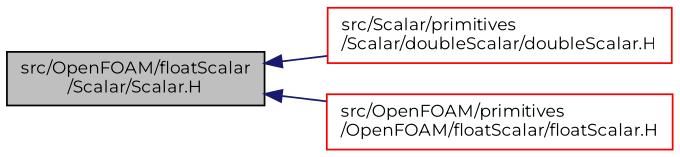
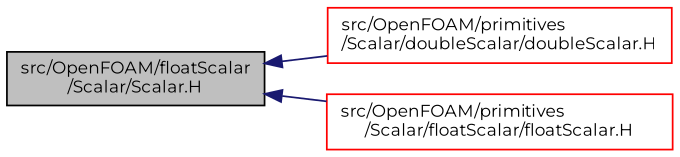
node "src/Scalar/primitives /Scalar/doubleScalar/doubleScalar.H": label "src/Scalar/primitives /Scalar/doubleScalar/doubleScalar.H" -> "src/OpenFOAM/primitives /Scalar/doubleScalar/doubleScalar.H"
node "src/OpenFOAM/primitives /OpenFOAM/floatScalar/floatScalar.H": label "src/OpenFOAM/primitives /OpenFOAM/floatScalar/floatScalar.H" -> "src/OpenFOAM/primitives /Scalar/floatScalar/floatScalar.H"
